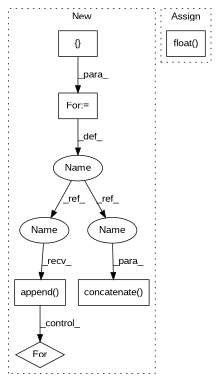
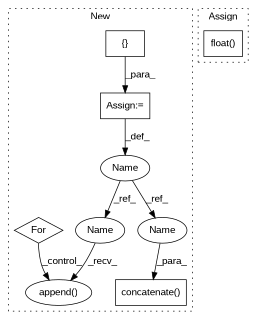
node "For:=": label "For:=" -> "Assign:="
node "append()": shape box -> ellipse
edge "append()" -> "For": reversed
